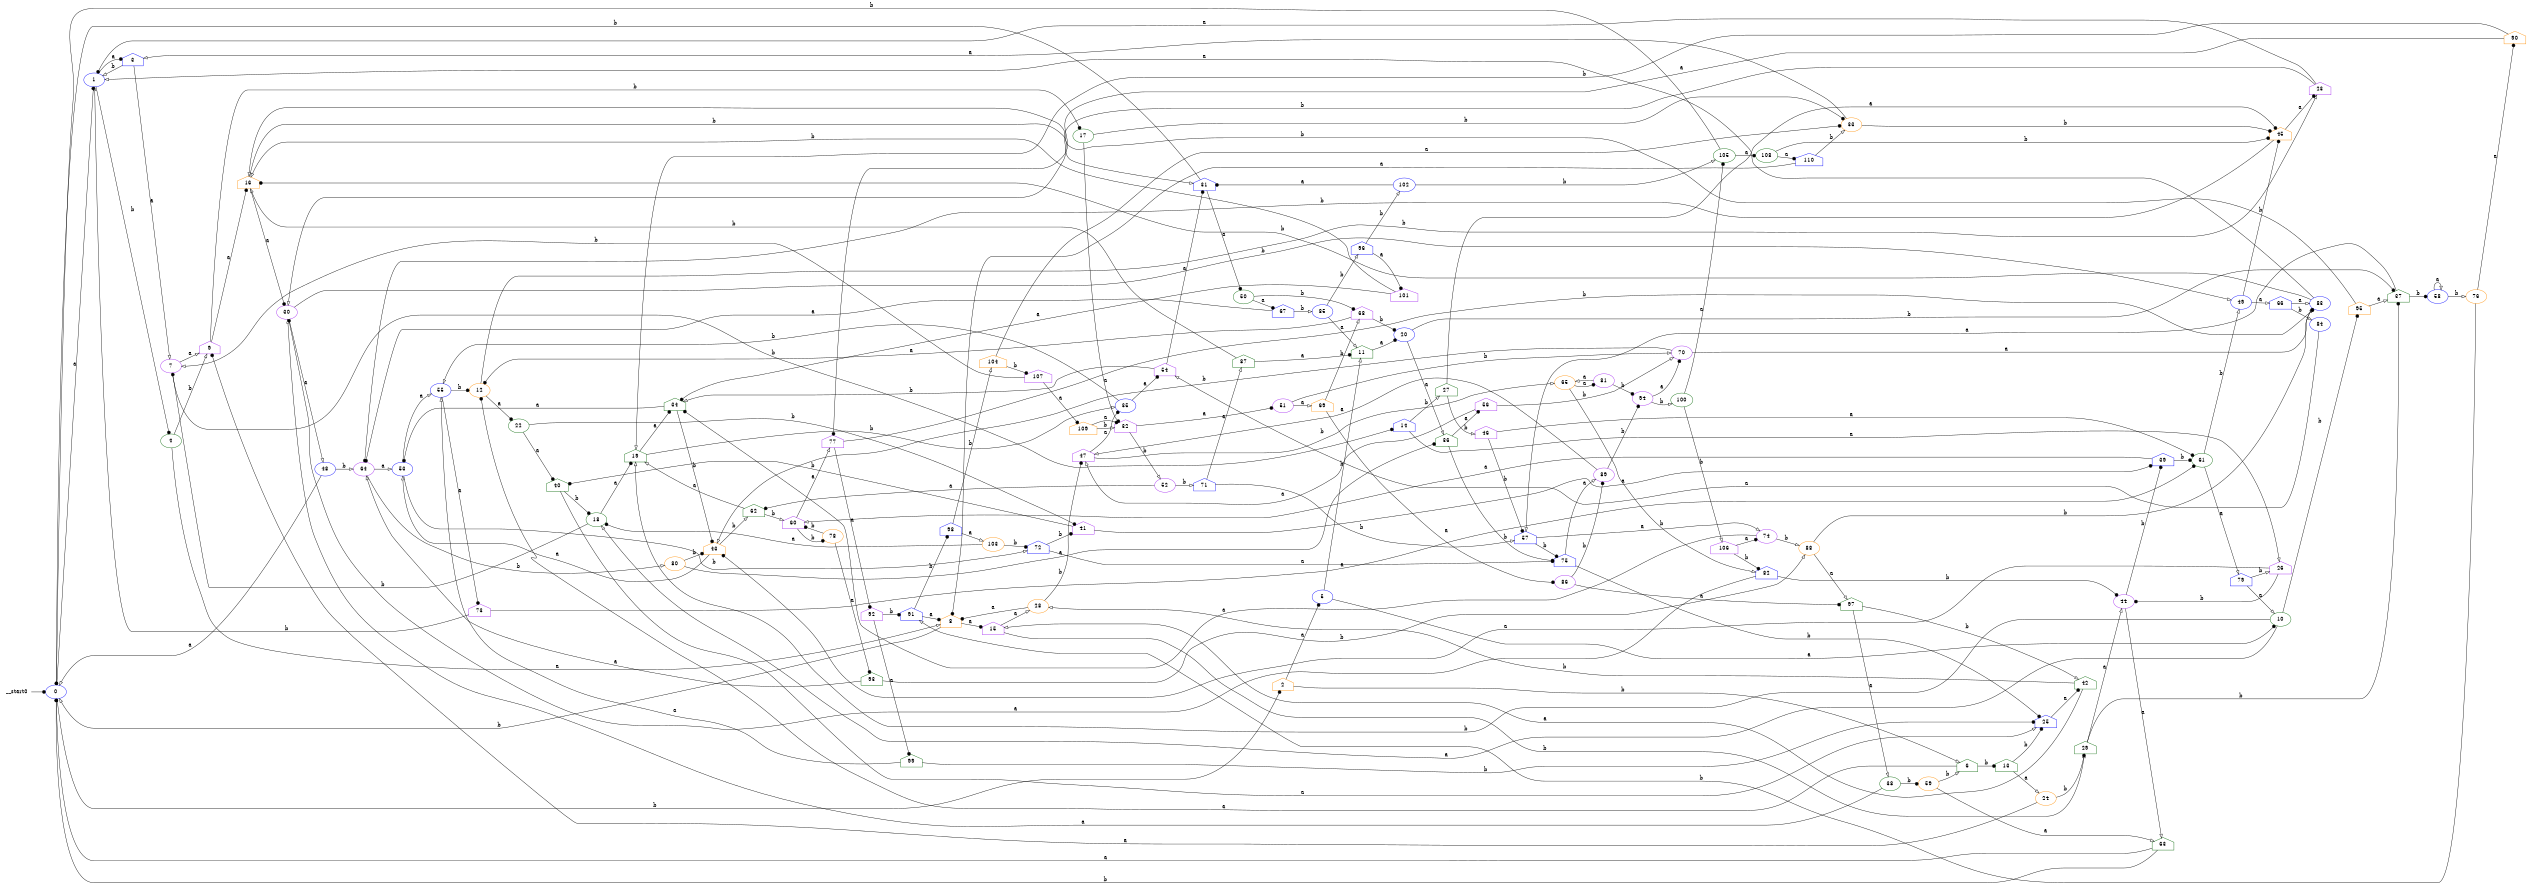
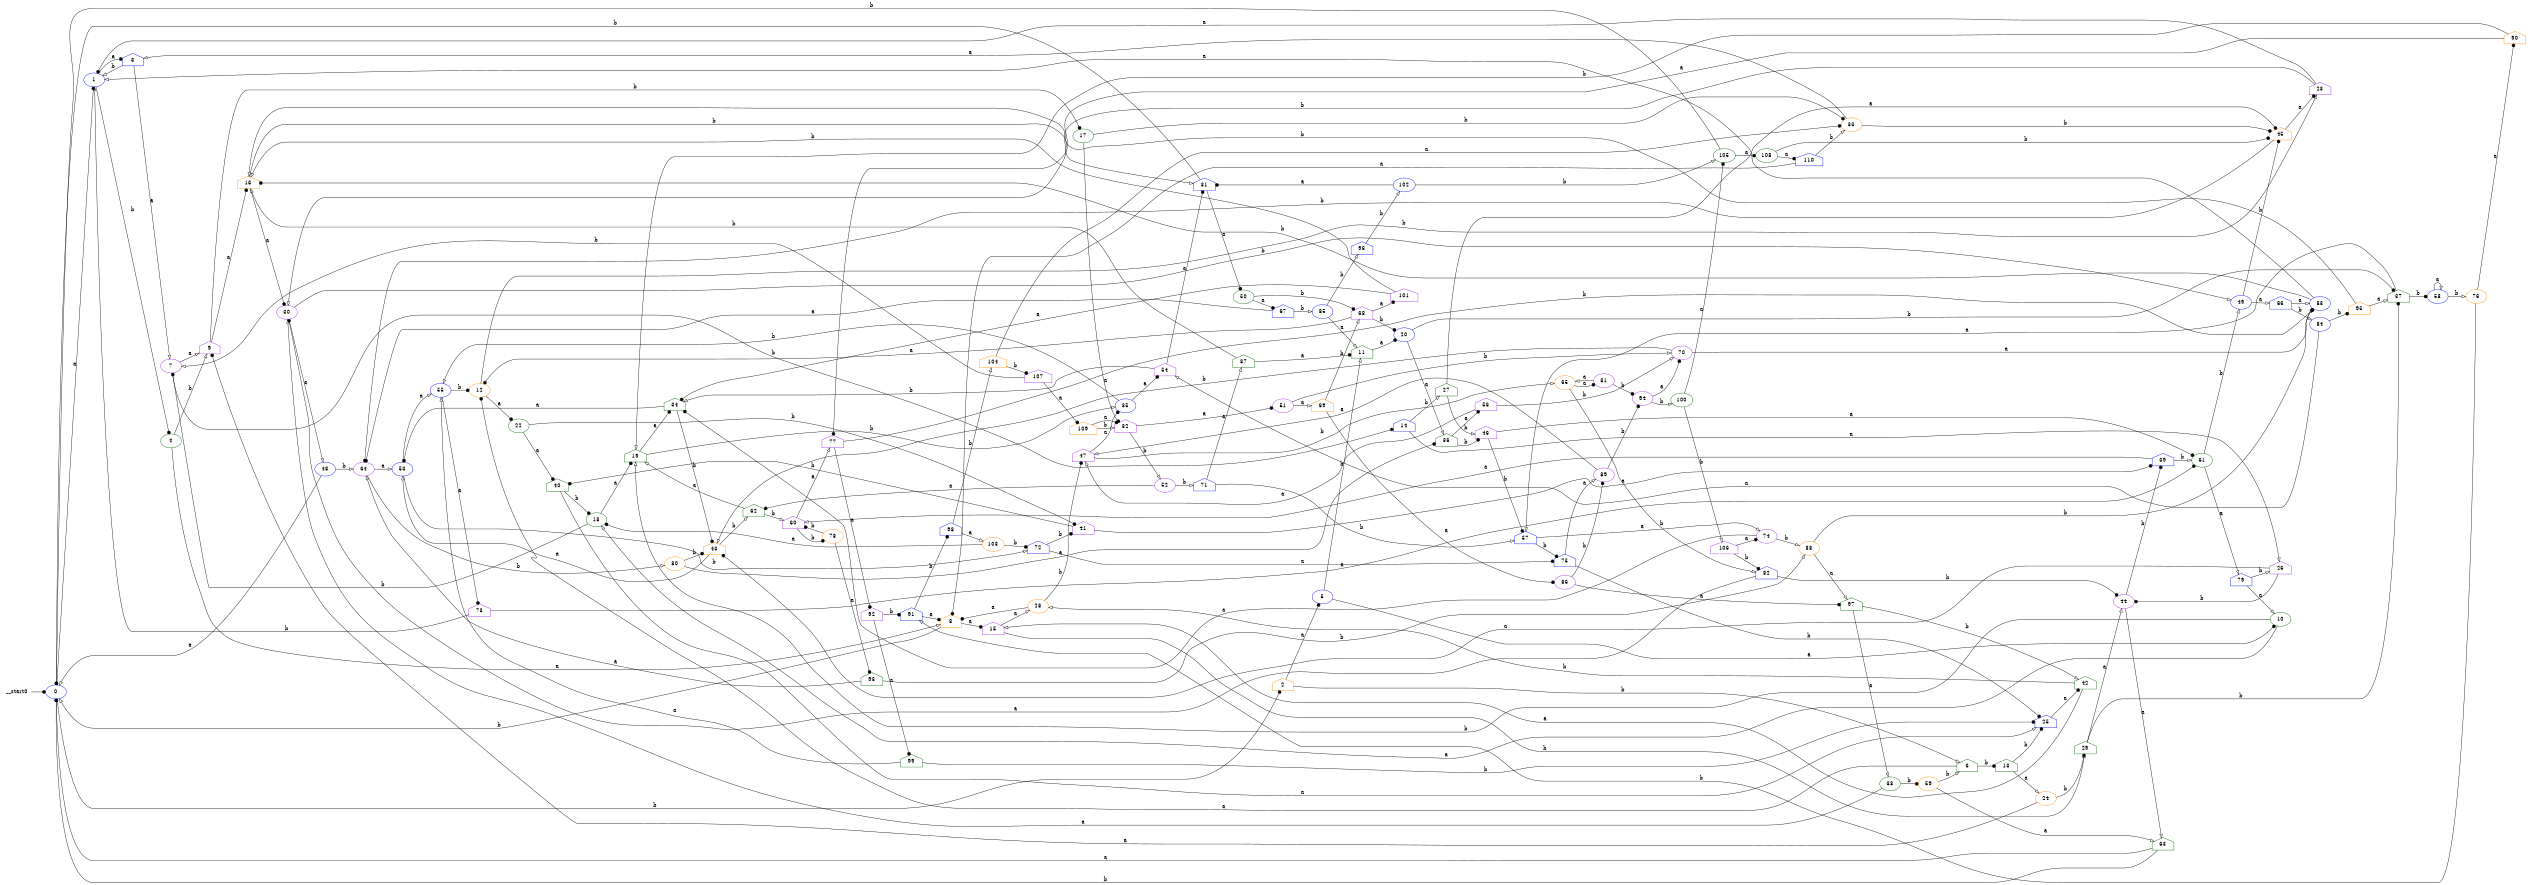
edge "96" -> "101": now "68" -> "101"
edge "39" -> "61": arrowhead dot -> onormal
edge "10" -> "95": now "84" -> "95"
edge "36" -> "75": now "36" -> "46"
